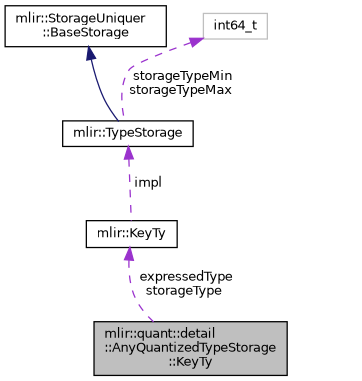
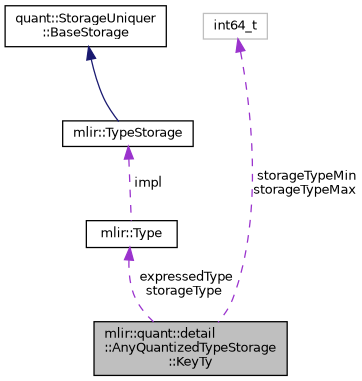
node "mlir::StorageUniquer ::BaseStorage": label "mlir::StorageUniquer ::BaseStorage" -> "quant::StorageUniquer ::BaseStorage"
edge "mlir::TypeStorage" -> "int64_t": now "mlir::quant::detail ::AnyQuantizedTypeStorage ::KeyTy" -> "int64_t"
node "mlir::KeyTy": label "mlir::KeyTy" -> "mlir::Type"
